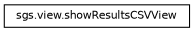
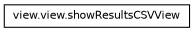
node "sgs.view.showResultsCSVView": label "sgs.view.showResultsCSVView" -> "view.view.showResultsCSVView"
